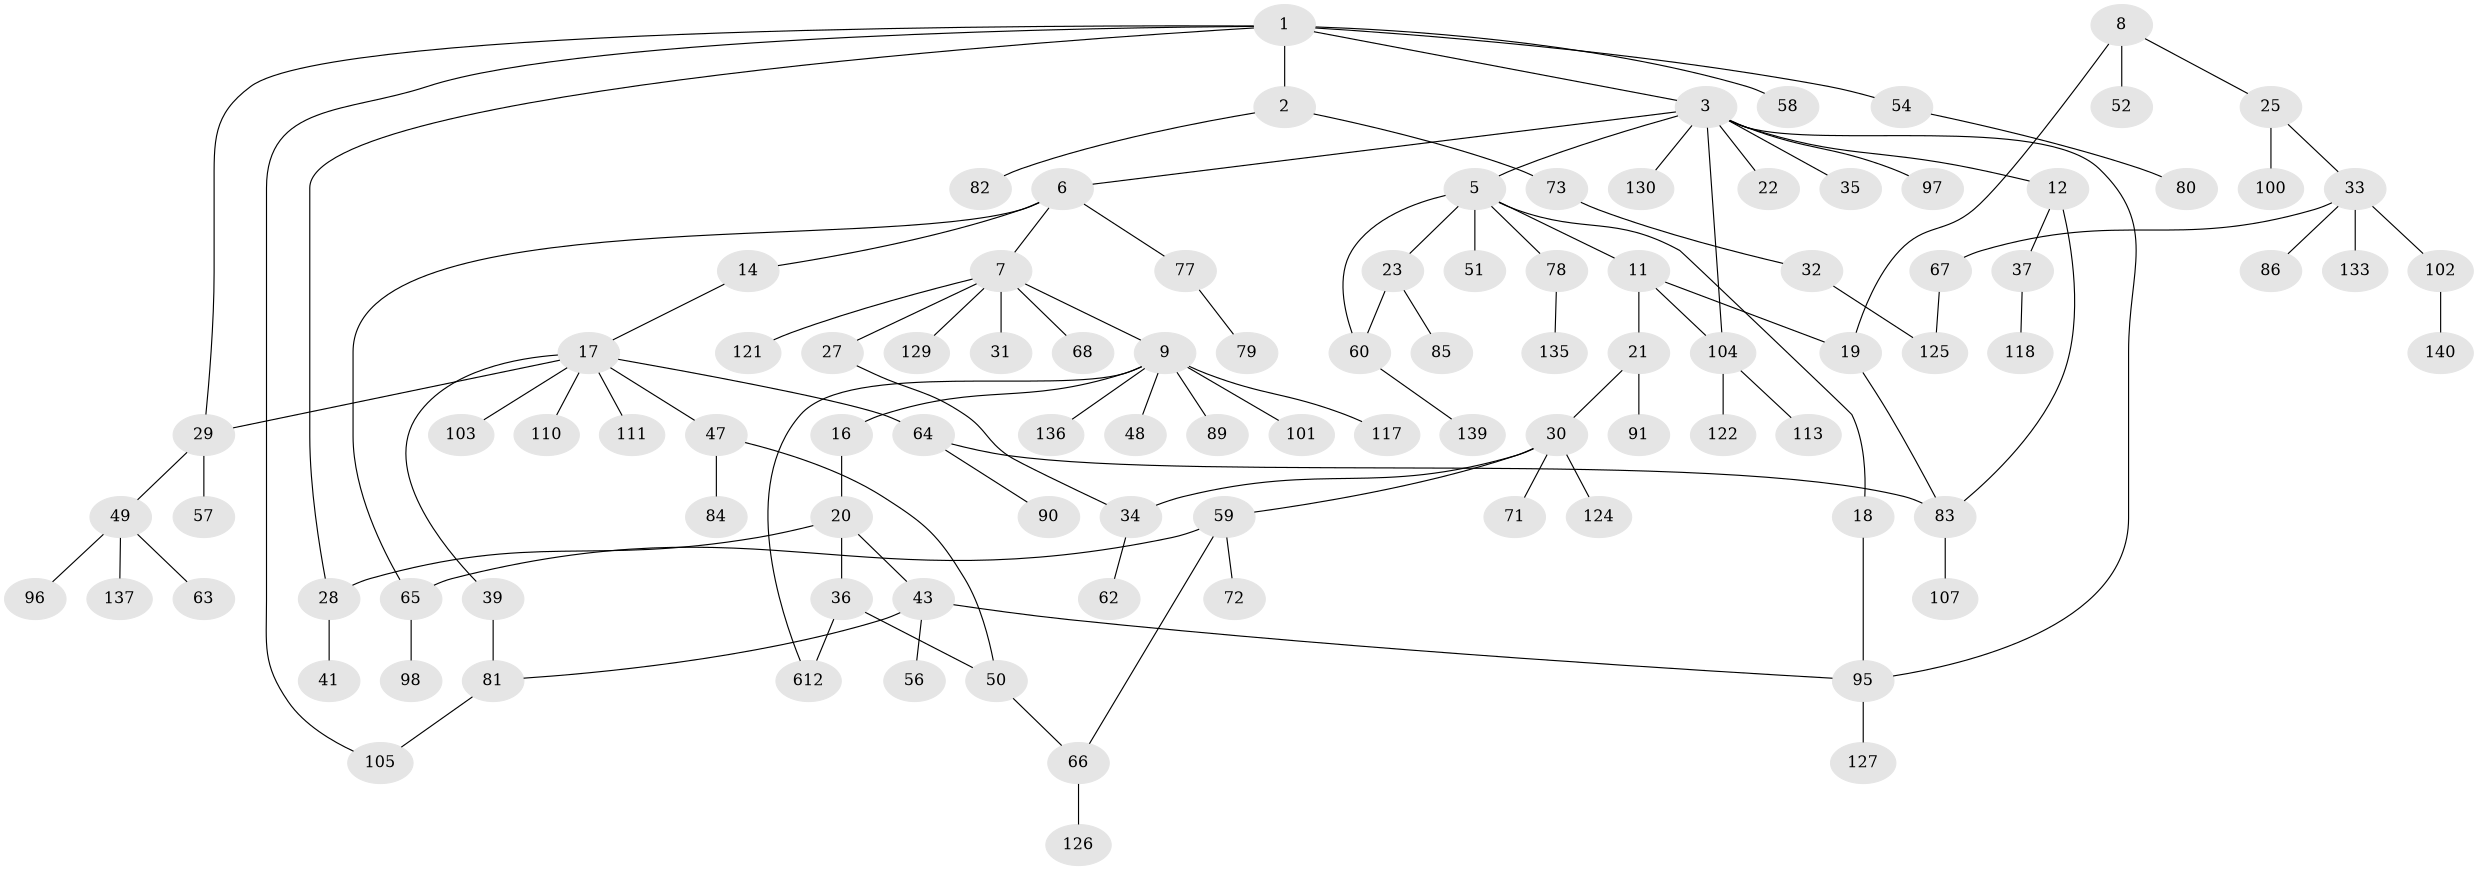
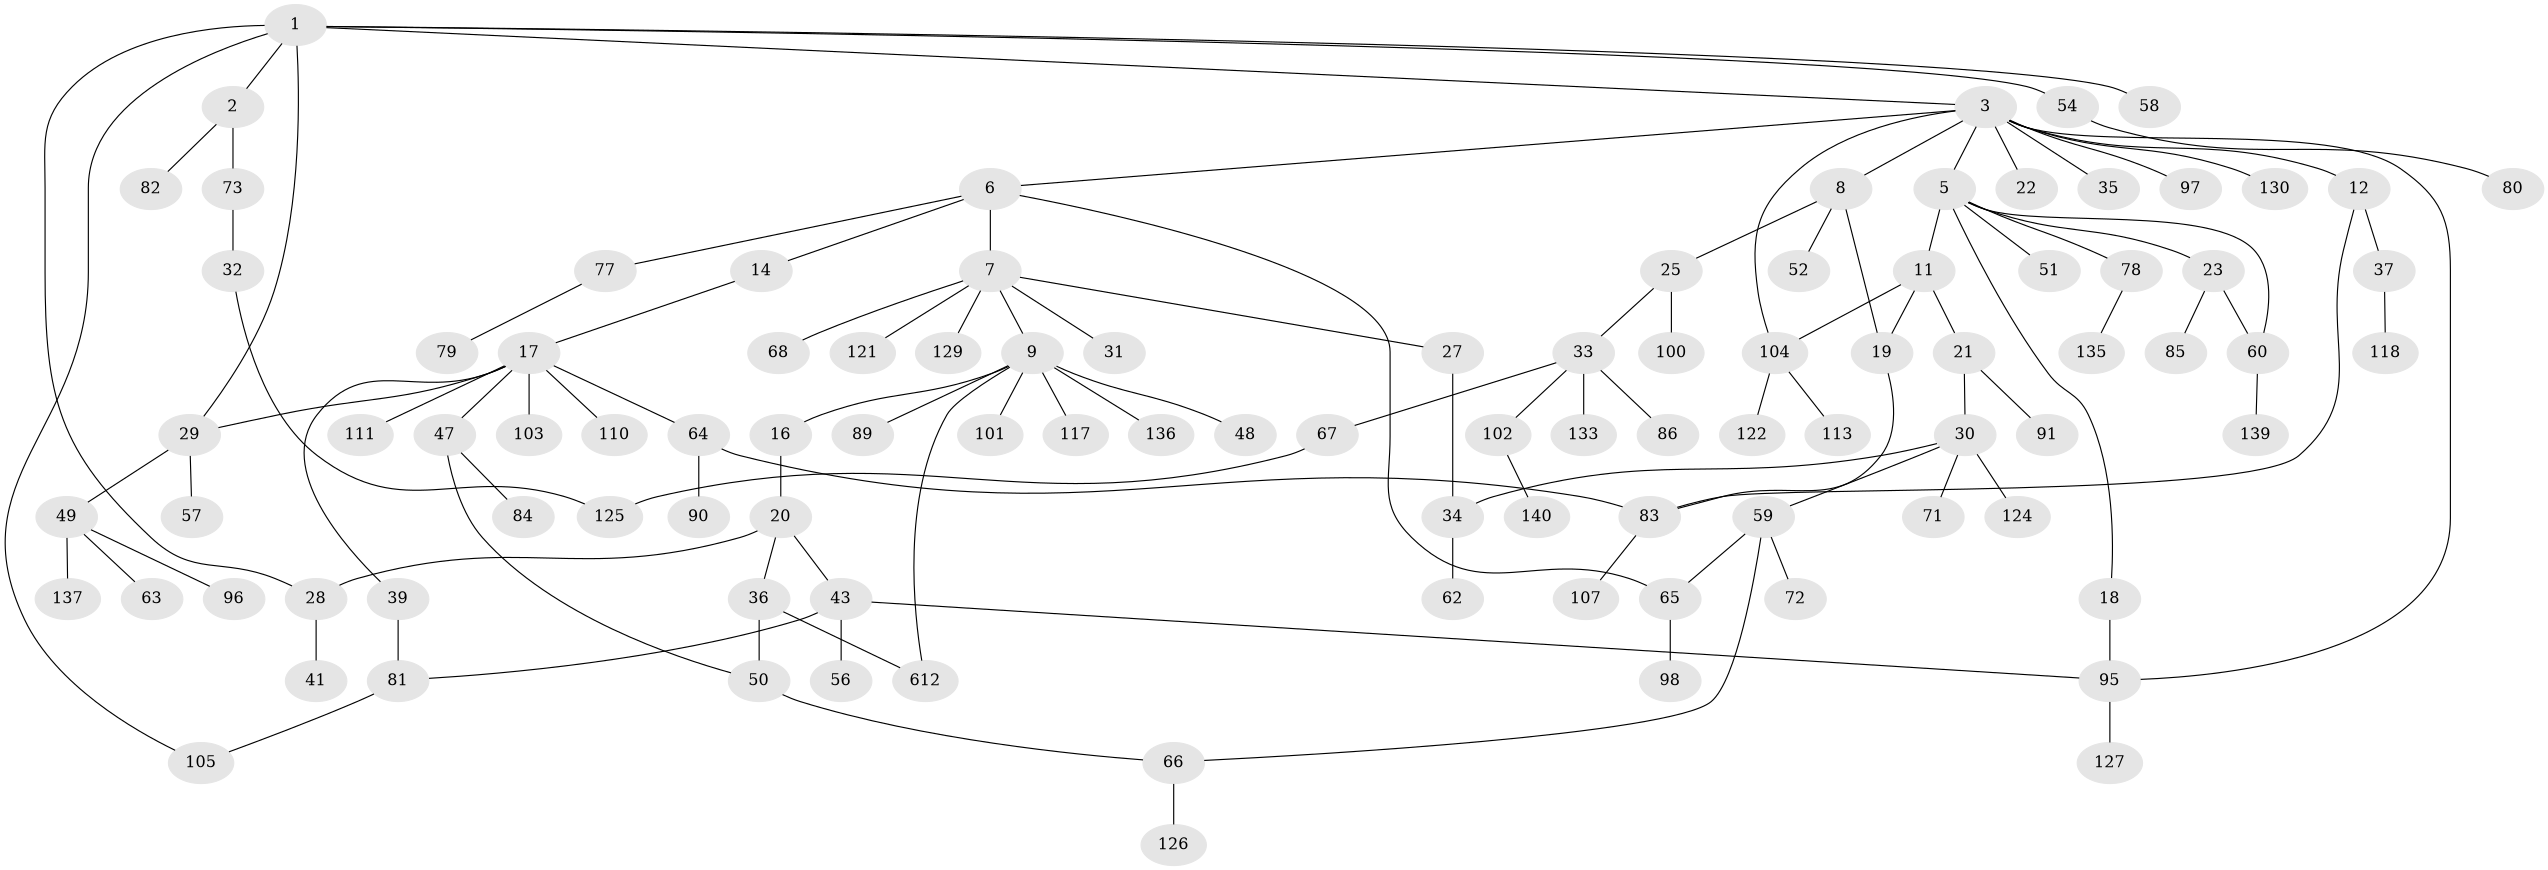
edge "3" -- "8": added
